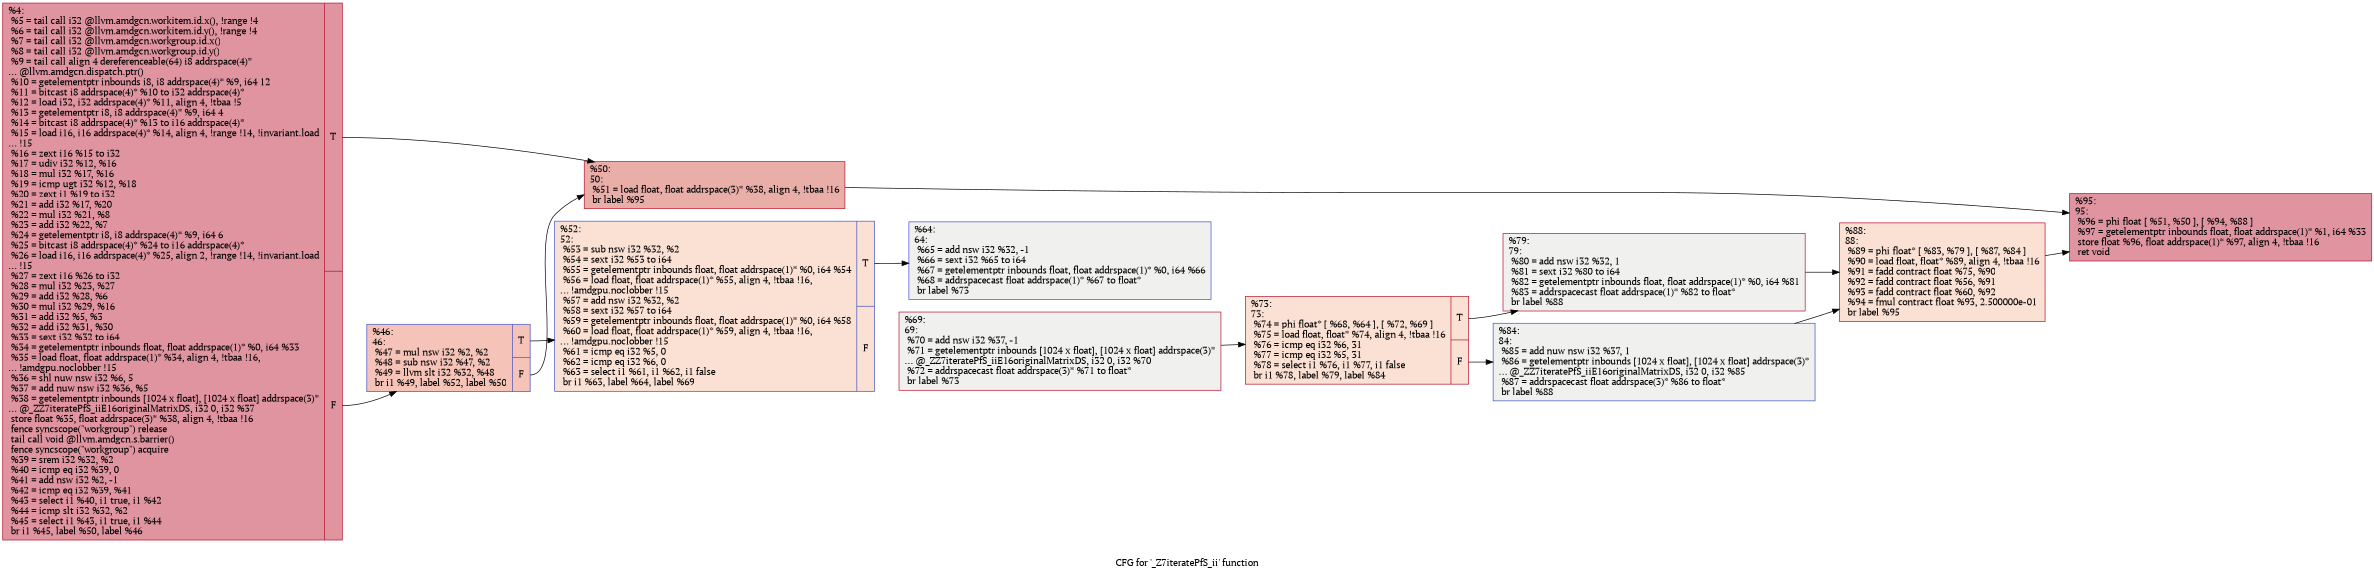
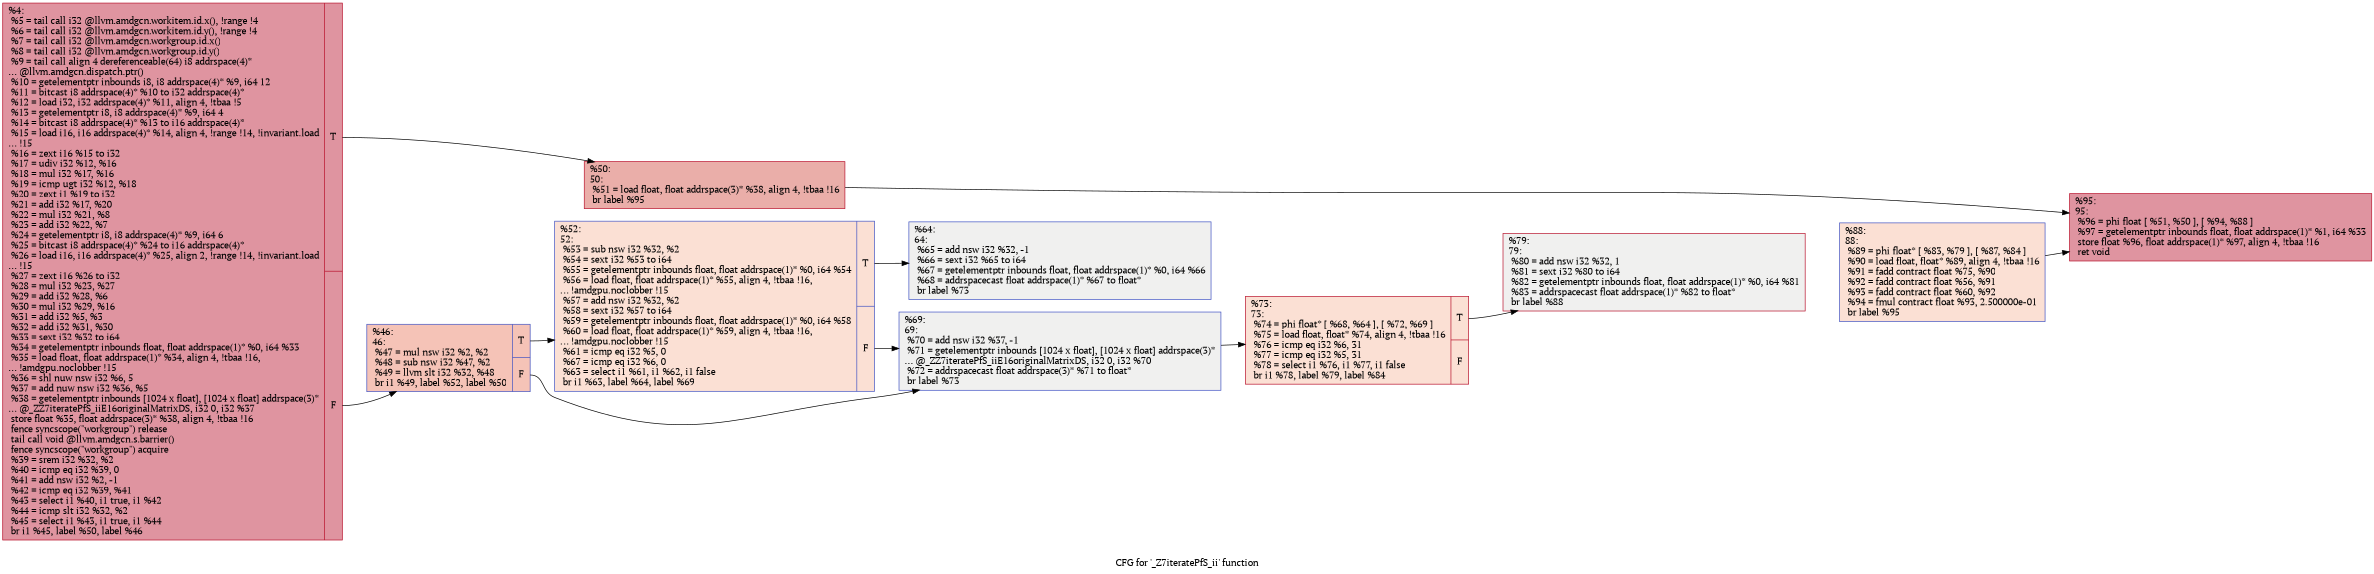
edge "%79:" -> "%88:": removed
node "%88:": color #b70d28ff -> #3d50c3ff
edge "%46:" -> "%50:": now "%46:" -> "%69:"
edge "%52:" -> "%69:": added
node "%69:": color #b70d28ff -> #3d50c3ff
node "%52:": text "%62 = icmp eq i32 %6, 0" -> "%67 = icmp eq i32 %6, 0"
node "%84:": removed
